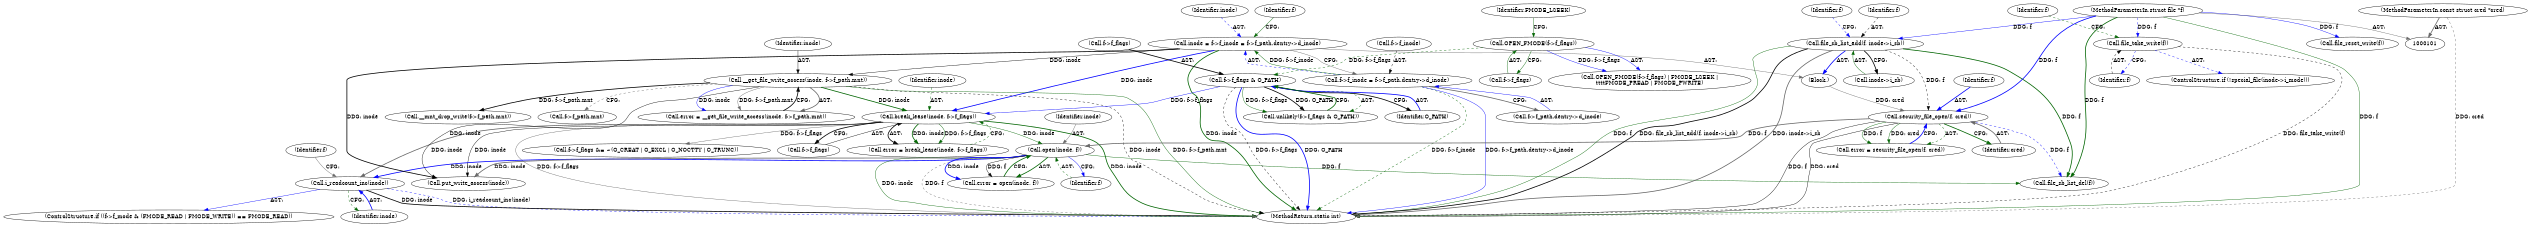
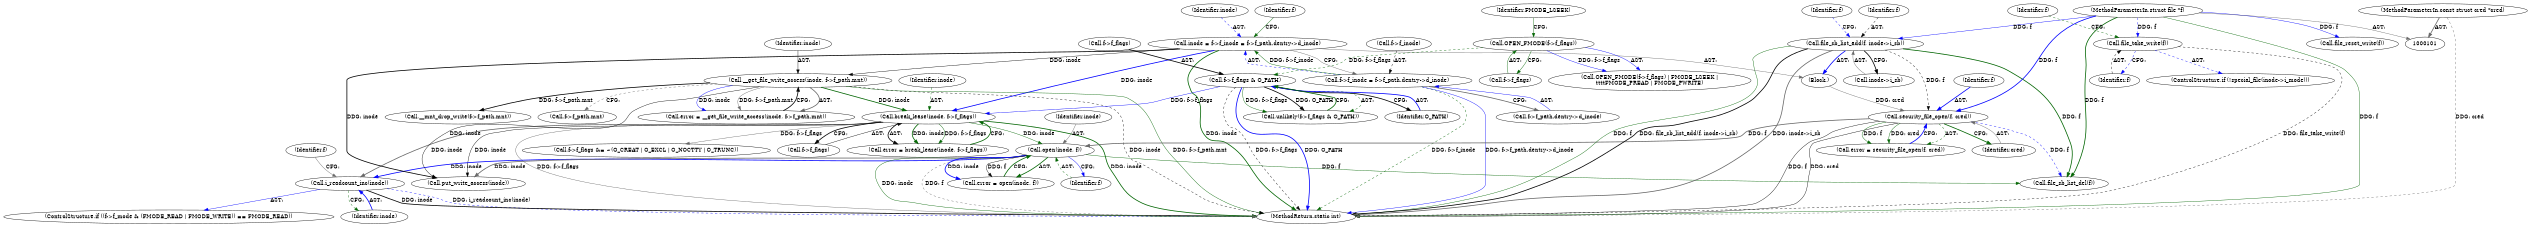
edge "(Call,inode->i_sb)" -> "(Call,file_sb_list_add(f, inode->i_sb))": color darkgreen -> gray40
edge "(Identifier,cred)" -> "(Call,security_file_open(f, cred))": style bold -> solid
edge "(Call,error = break_lease(inode, f->f_flags))" -> "(Call,break_lease(inode, f->f_flags))": style dashed -> bold
